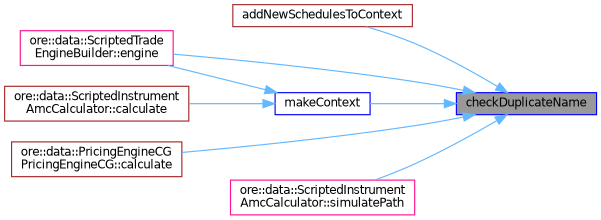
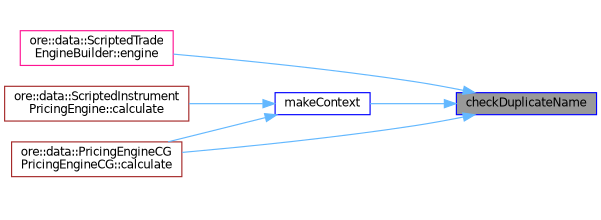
node "addNewSchedulesToContext": removed
edge "ore::data::ScriptedTrade EngineBuilder::engine" -> "makeContext": now "ore::data::PricingEngineCG PricingEngineCG::calculate" -> "makeContext"
node "ore::data::ScriptedInstrument AmcCalculator::calculate": label "ore::data::ScriptedInstrument AmcCalculator::calculate" -> "ore::data::ScriptedInstrument PricingEngine::calculate"
node "ore::data::ScriptedInstrument AmcCalculator::simulatePath": removed
